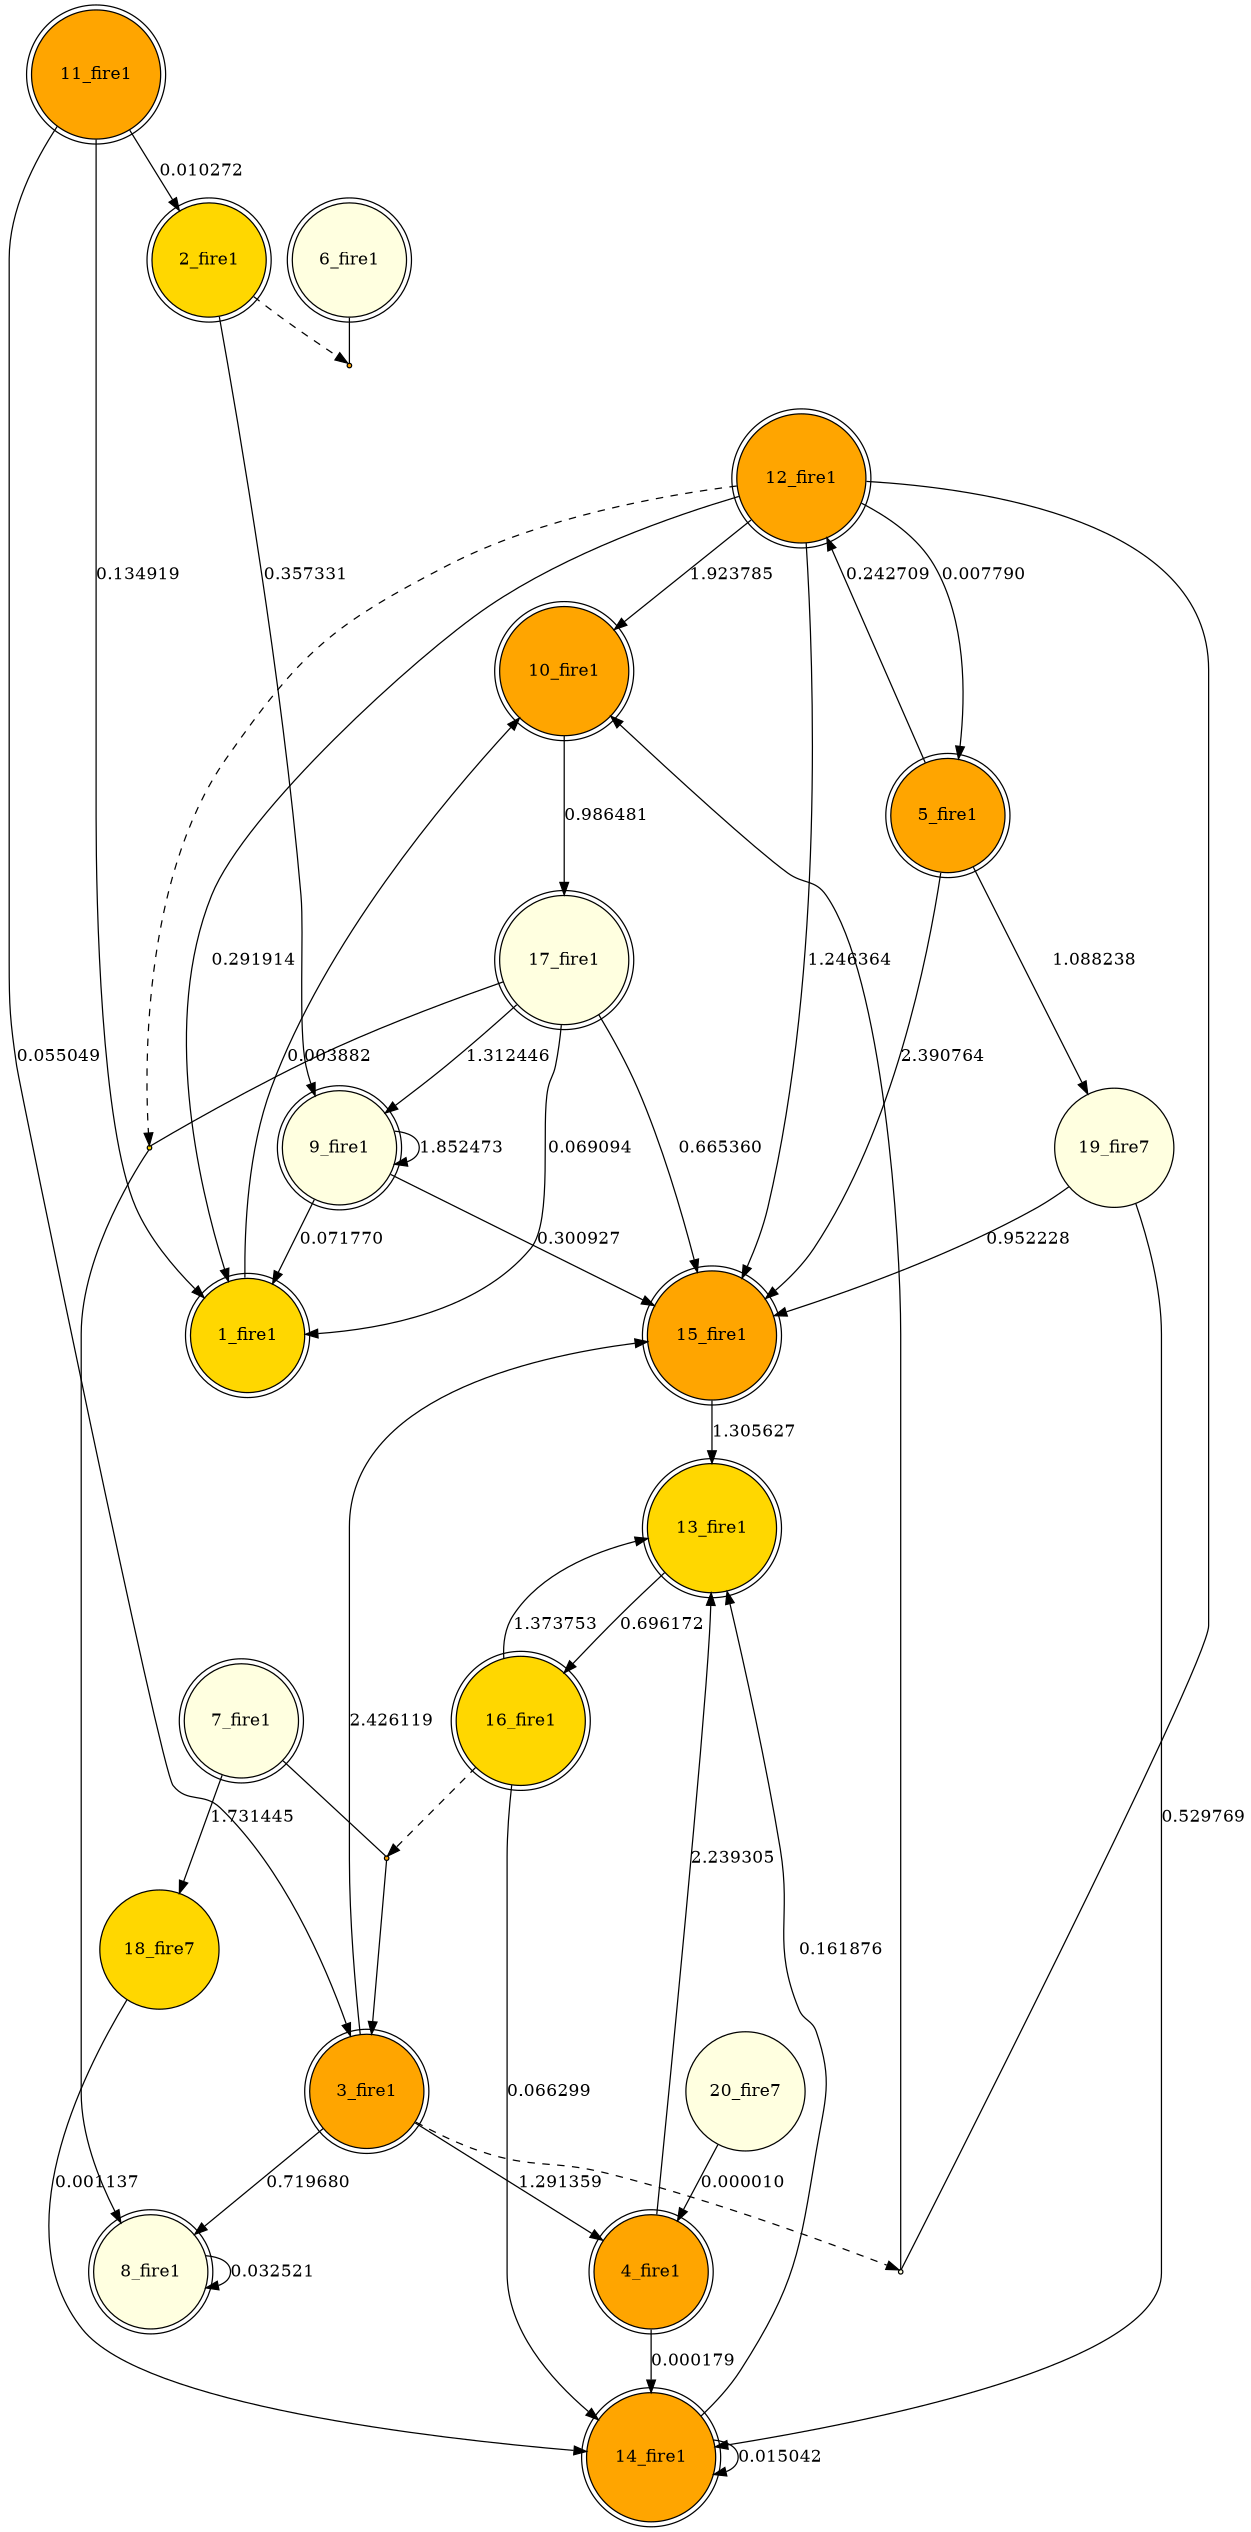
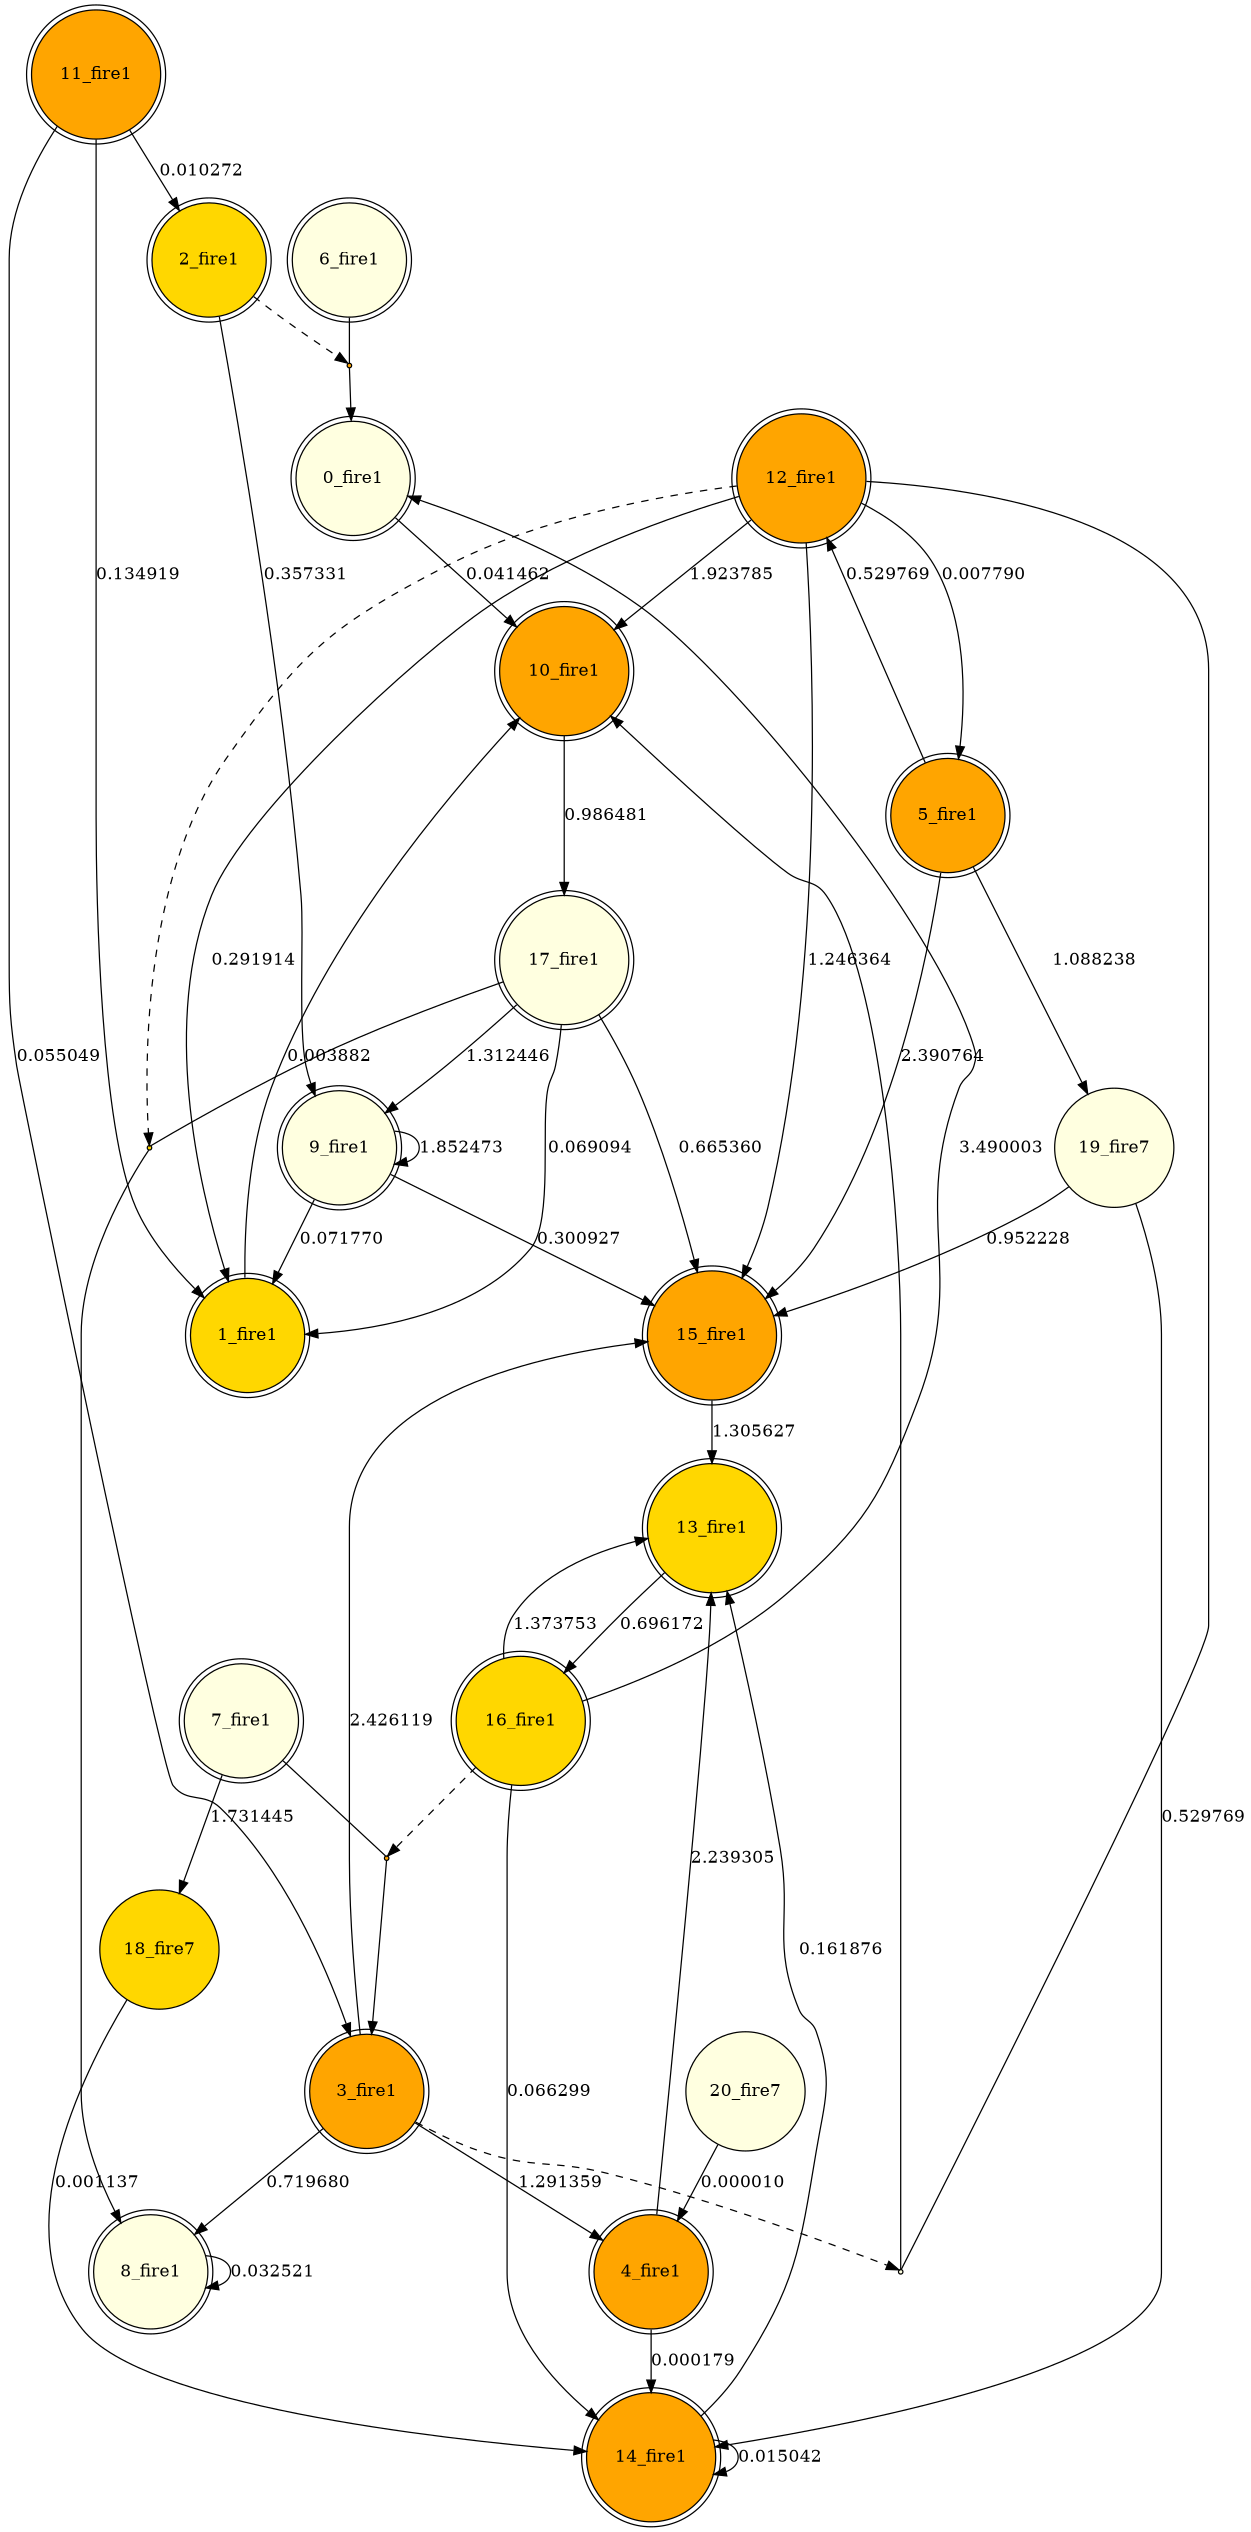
node "0_fire1": added
edge "5_fire1" -> "12_fire1": label "0.242709" -> "0.529769"
